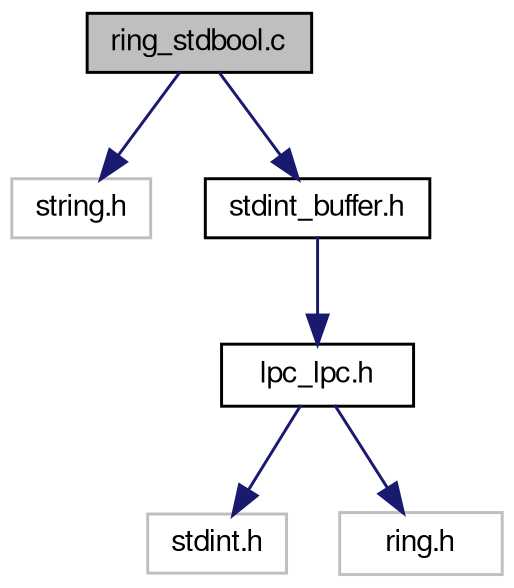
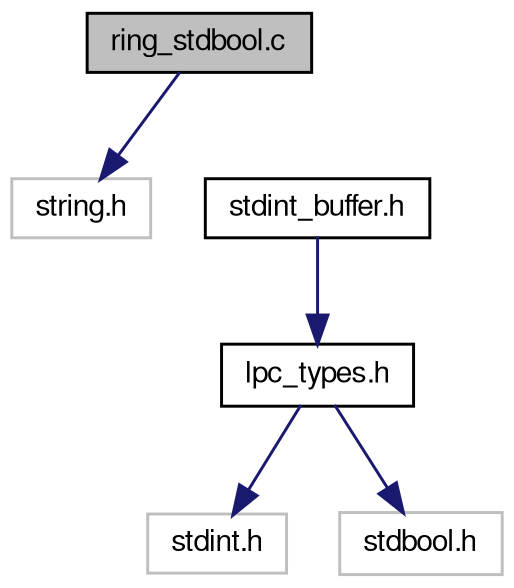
edge "ring_stdbool.c" -> "stdint_buffer.h": removed
node "lpc_lpc.h": label "lpc_lpc.h" -> "lpc_types.h"
node "ring.h": label "ring.h" -> "stdbool.h"
